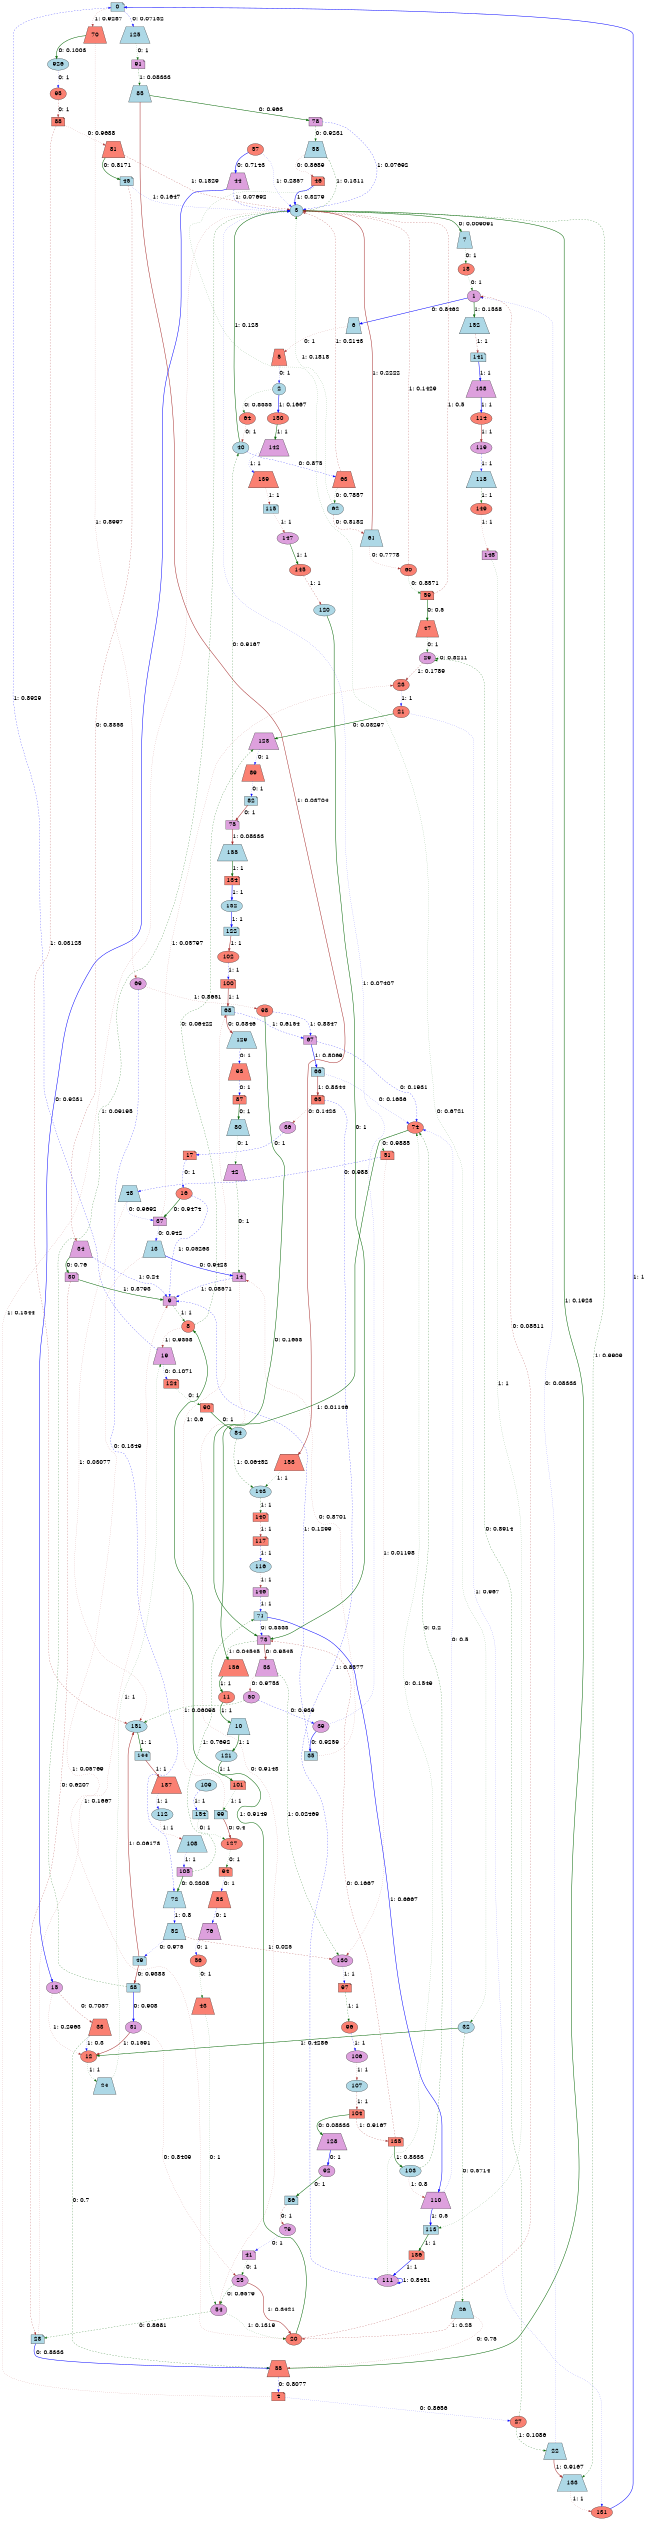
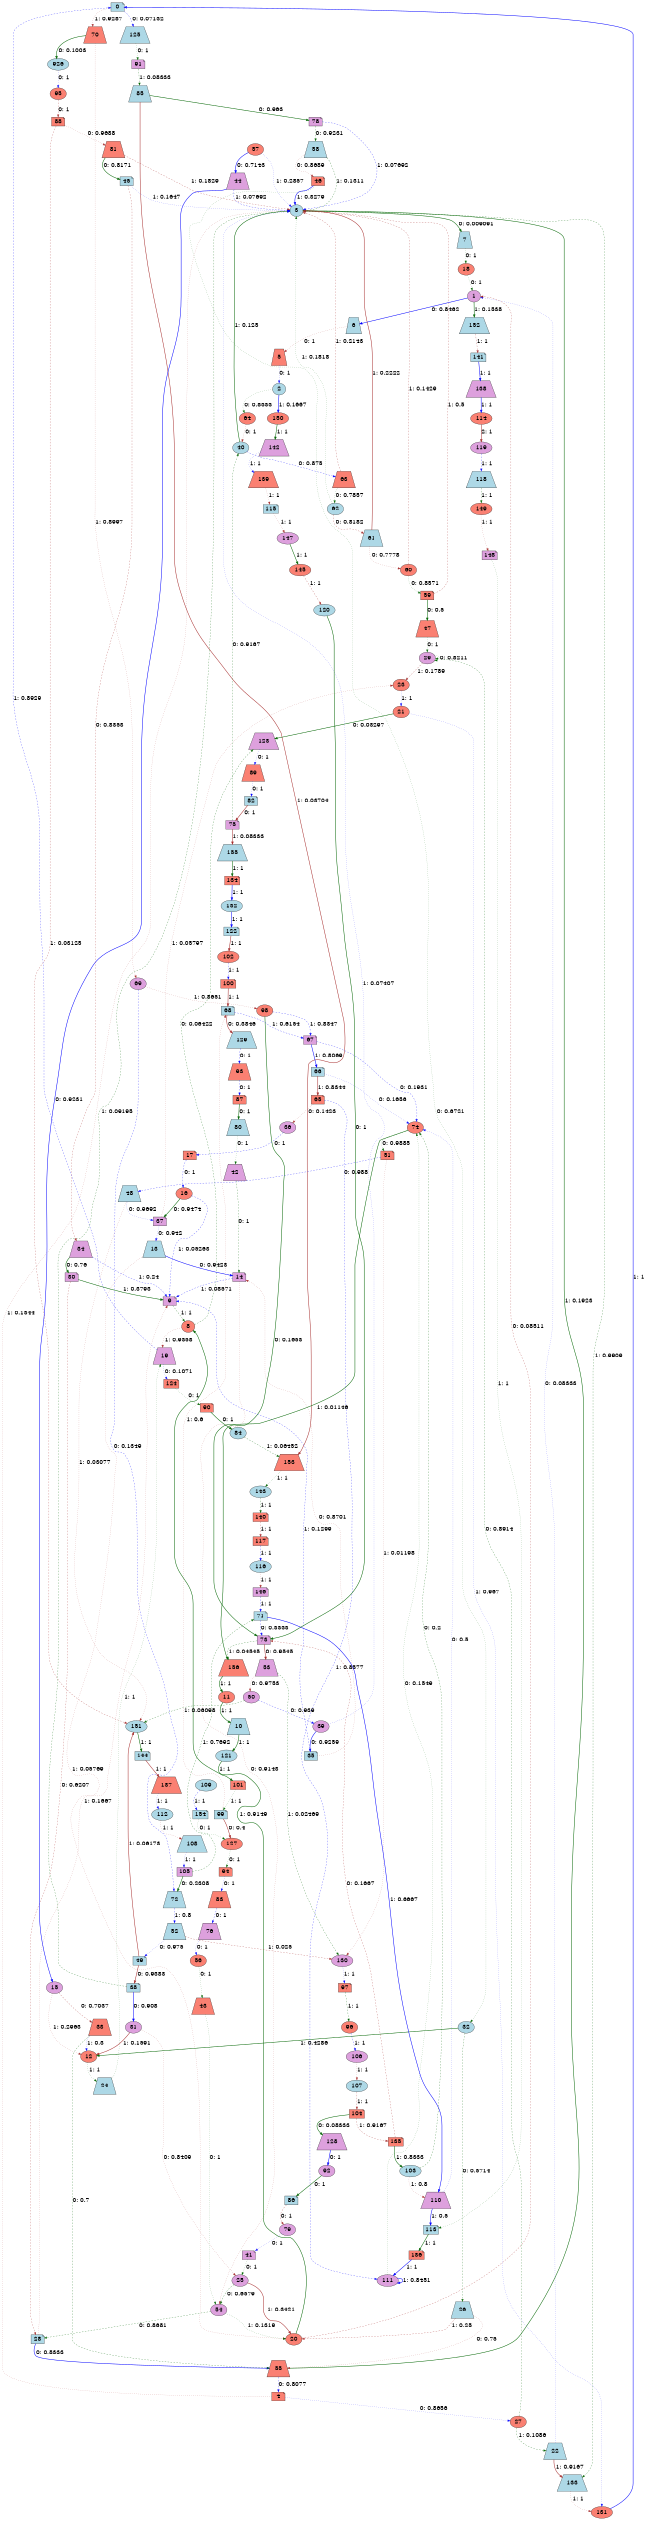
edge "114" -> "119": label "1: 1        " -> "2: 1        "
edge "84" -> "143": now "84" -> "153"
